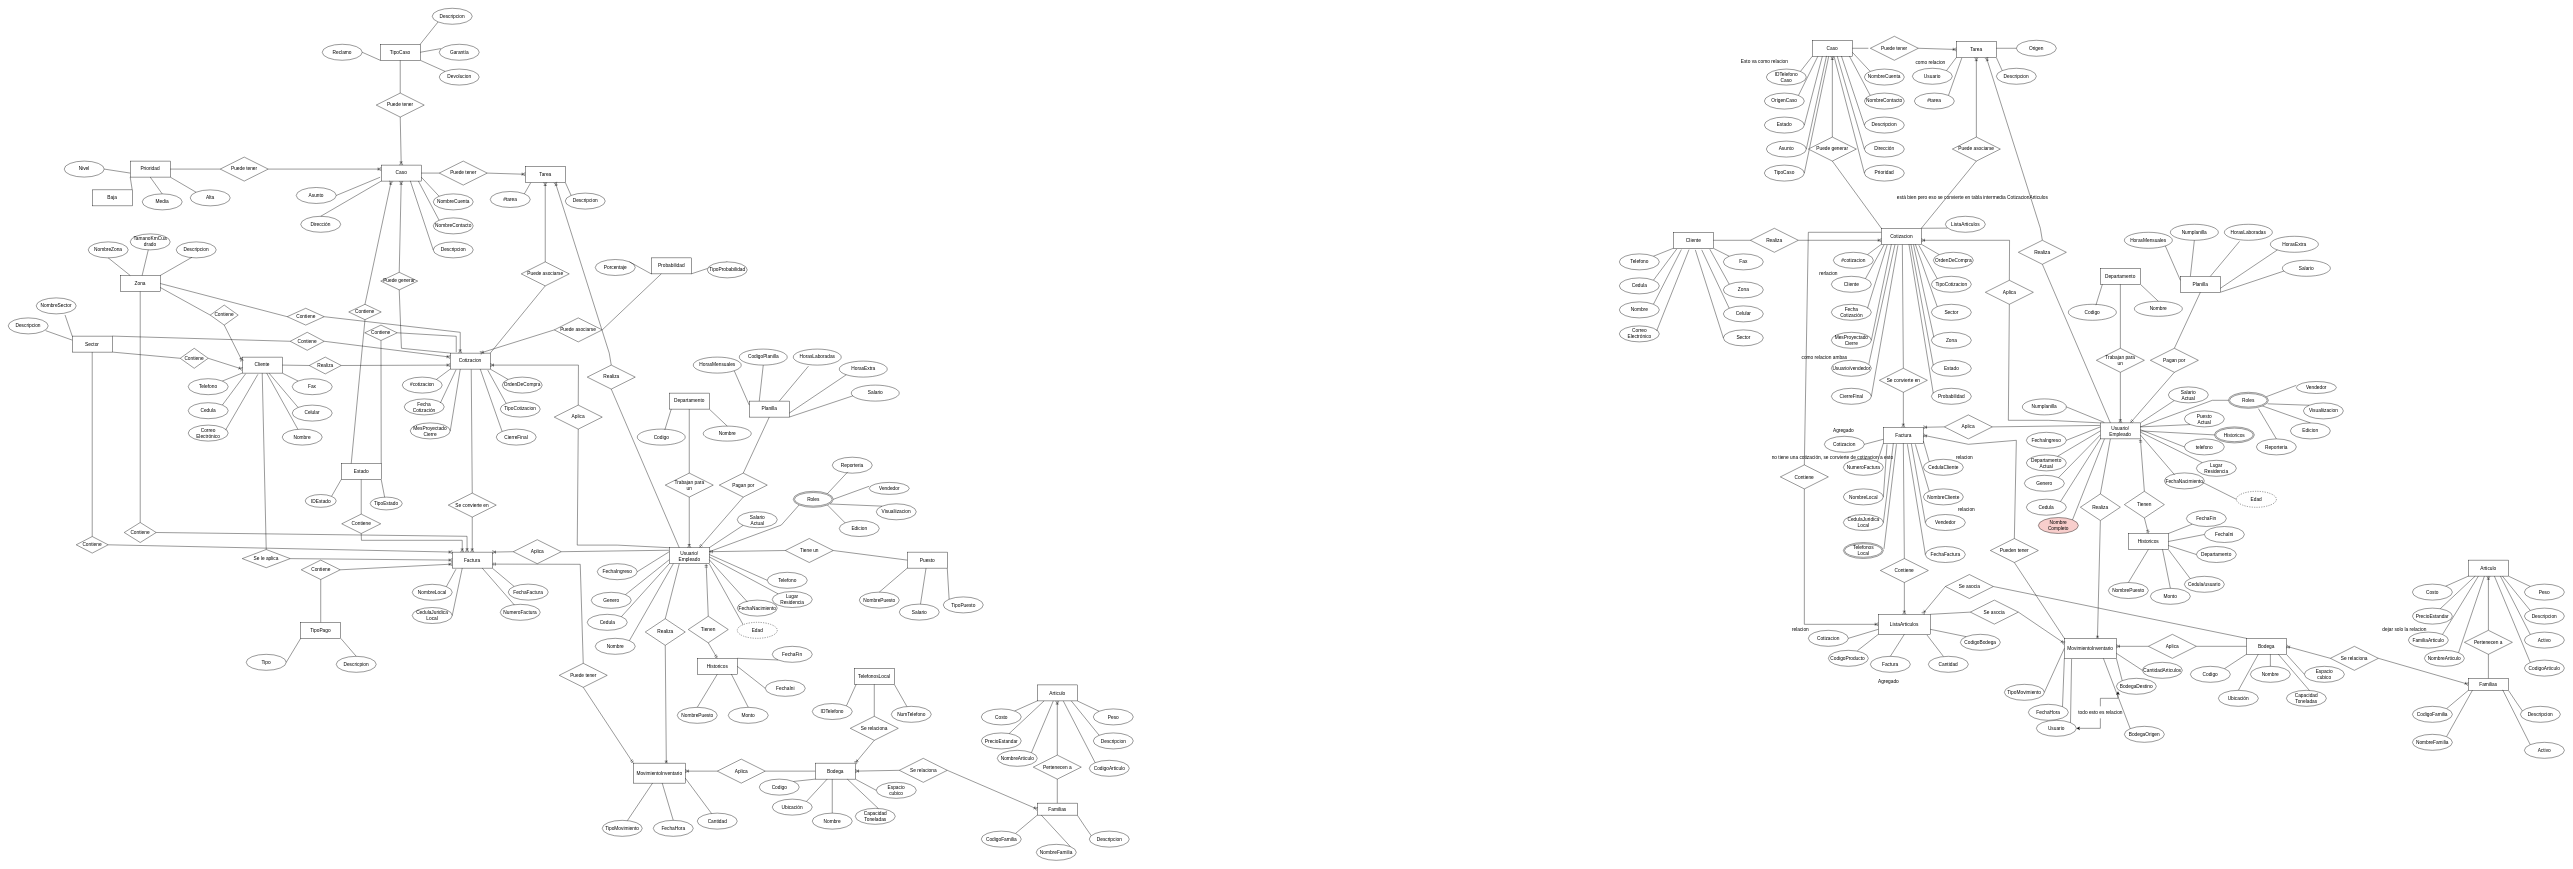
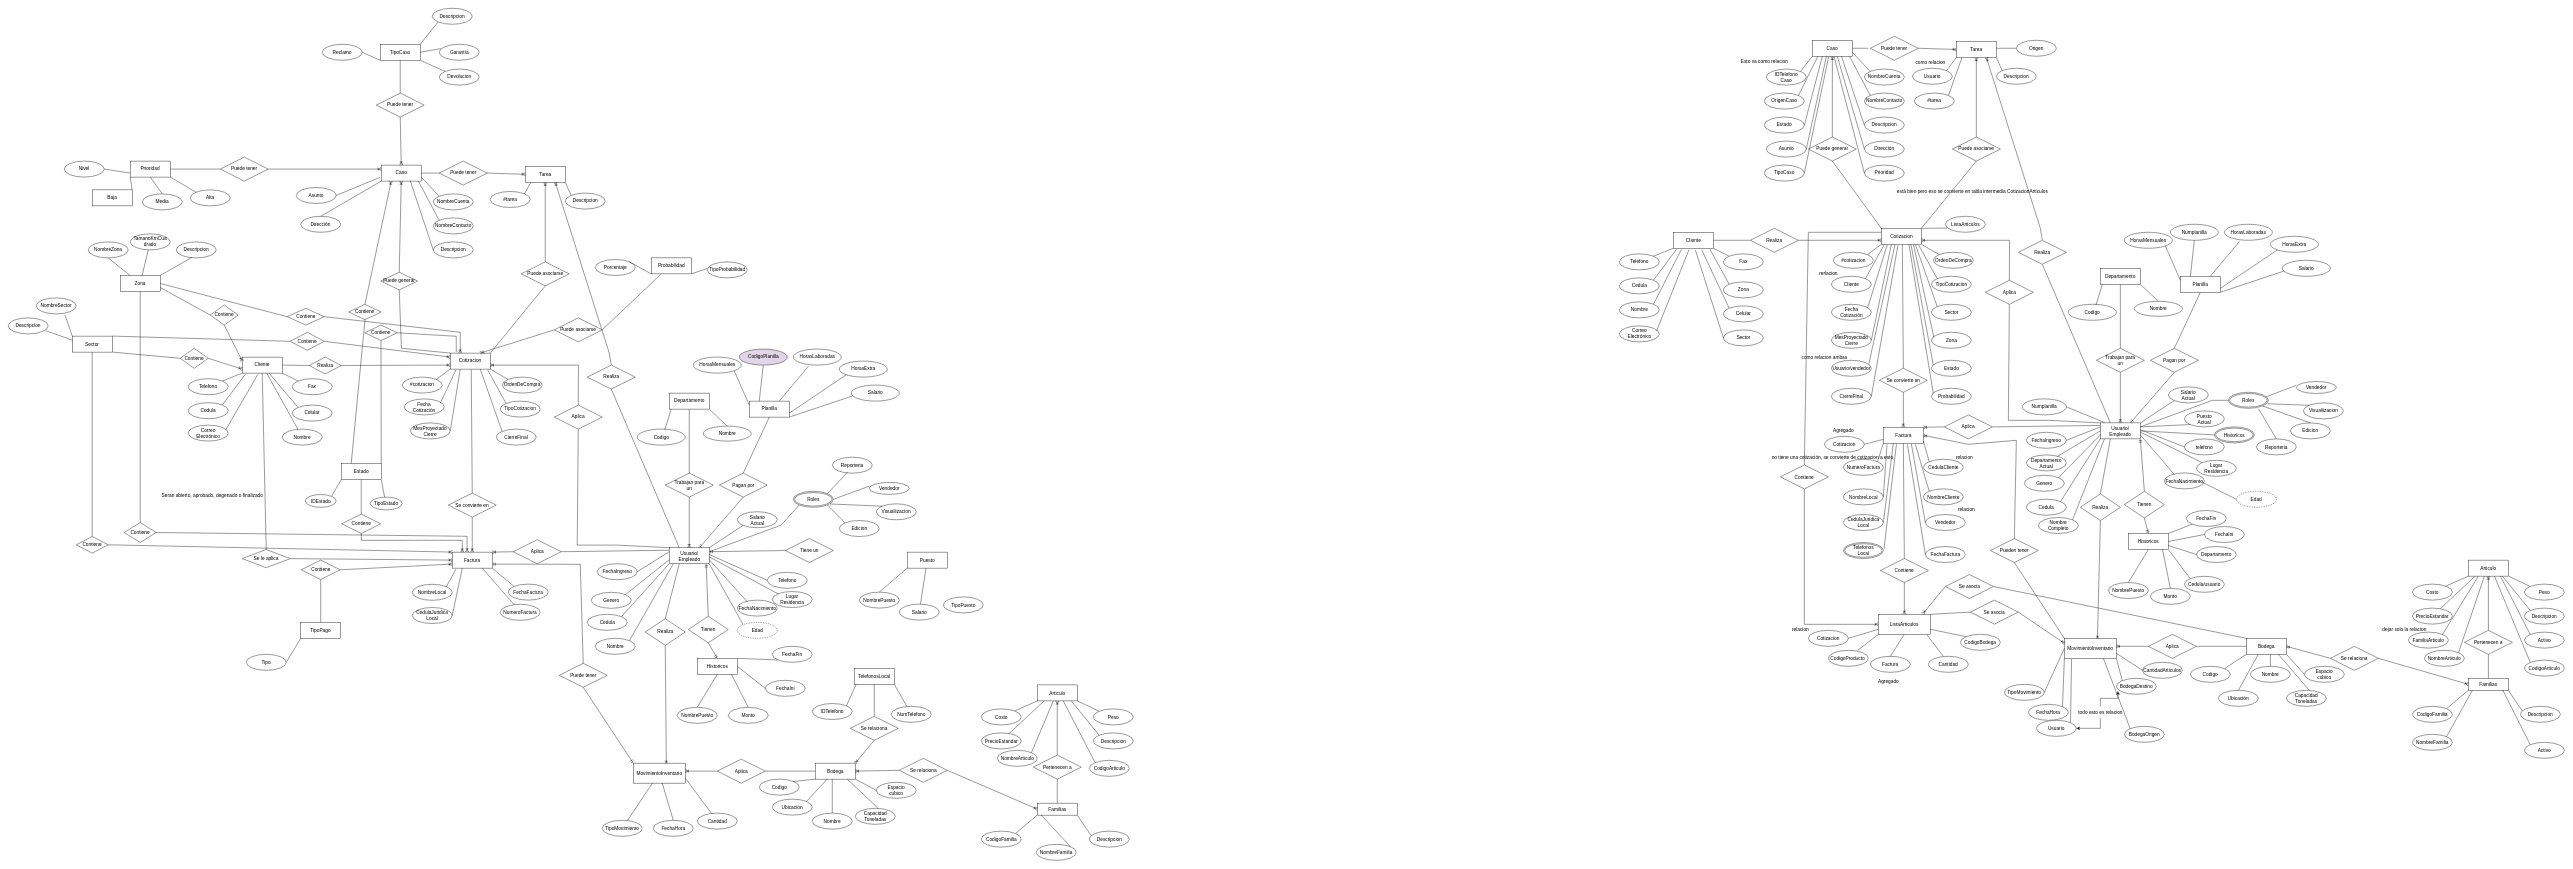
node "está bien pero eso se convierte en tabla intermedia CotizacionArticulos": moved (1972, 197) -> (1972, 191)
node "CodigoPlanilla": fillcolor #ffffff -> #e1d5e7
node "Seran abierto, aprobado, degenado o finalizado": added
node "Nombre Completo": fillcolor #f8cecc -> #ffffff
edge "Tiene un" -- "Puesto": removed
edge "Puesto" -- "TipoPuesto": removed
edge "TipoPago" -- "Descricpion": removed
node "Descricpion": removed
